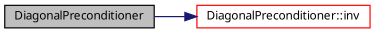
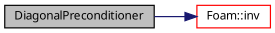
node "DiagonalPreconditioner::inv": label "DiagonalPreconditioner::inv" -> "Foam::inv"
